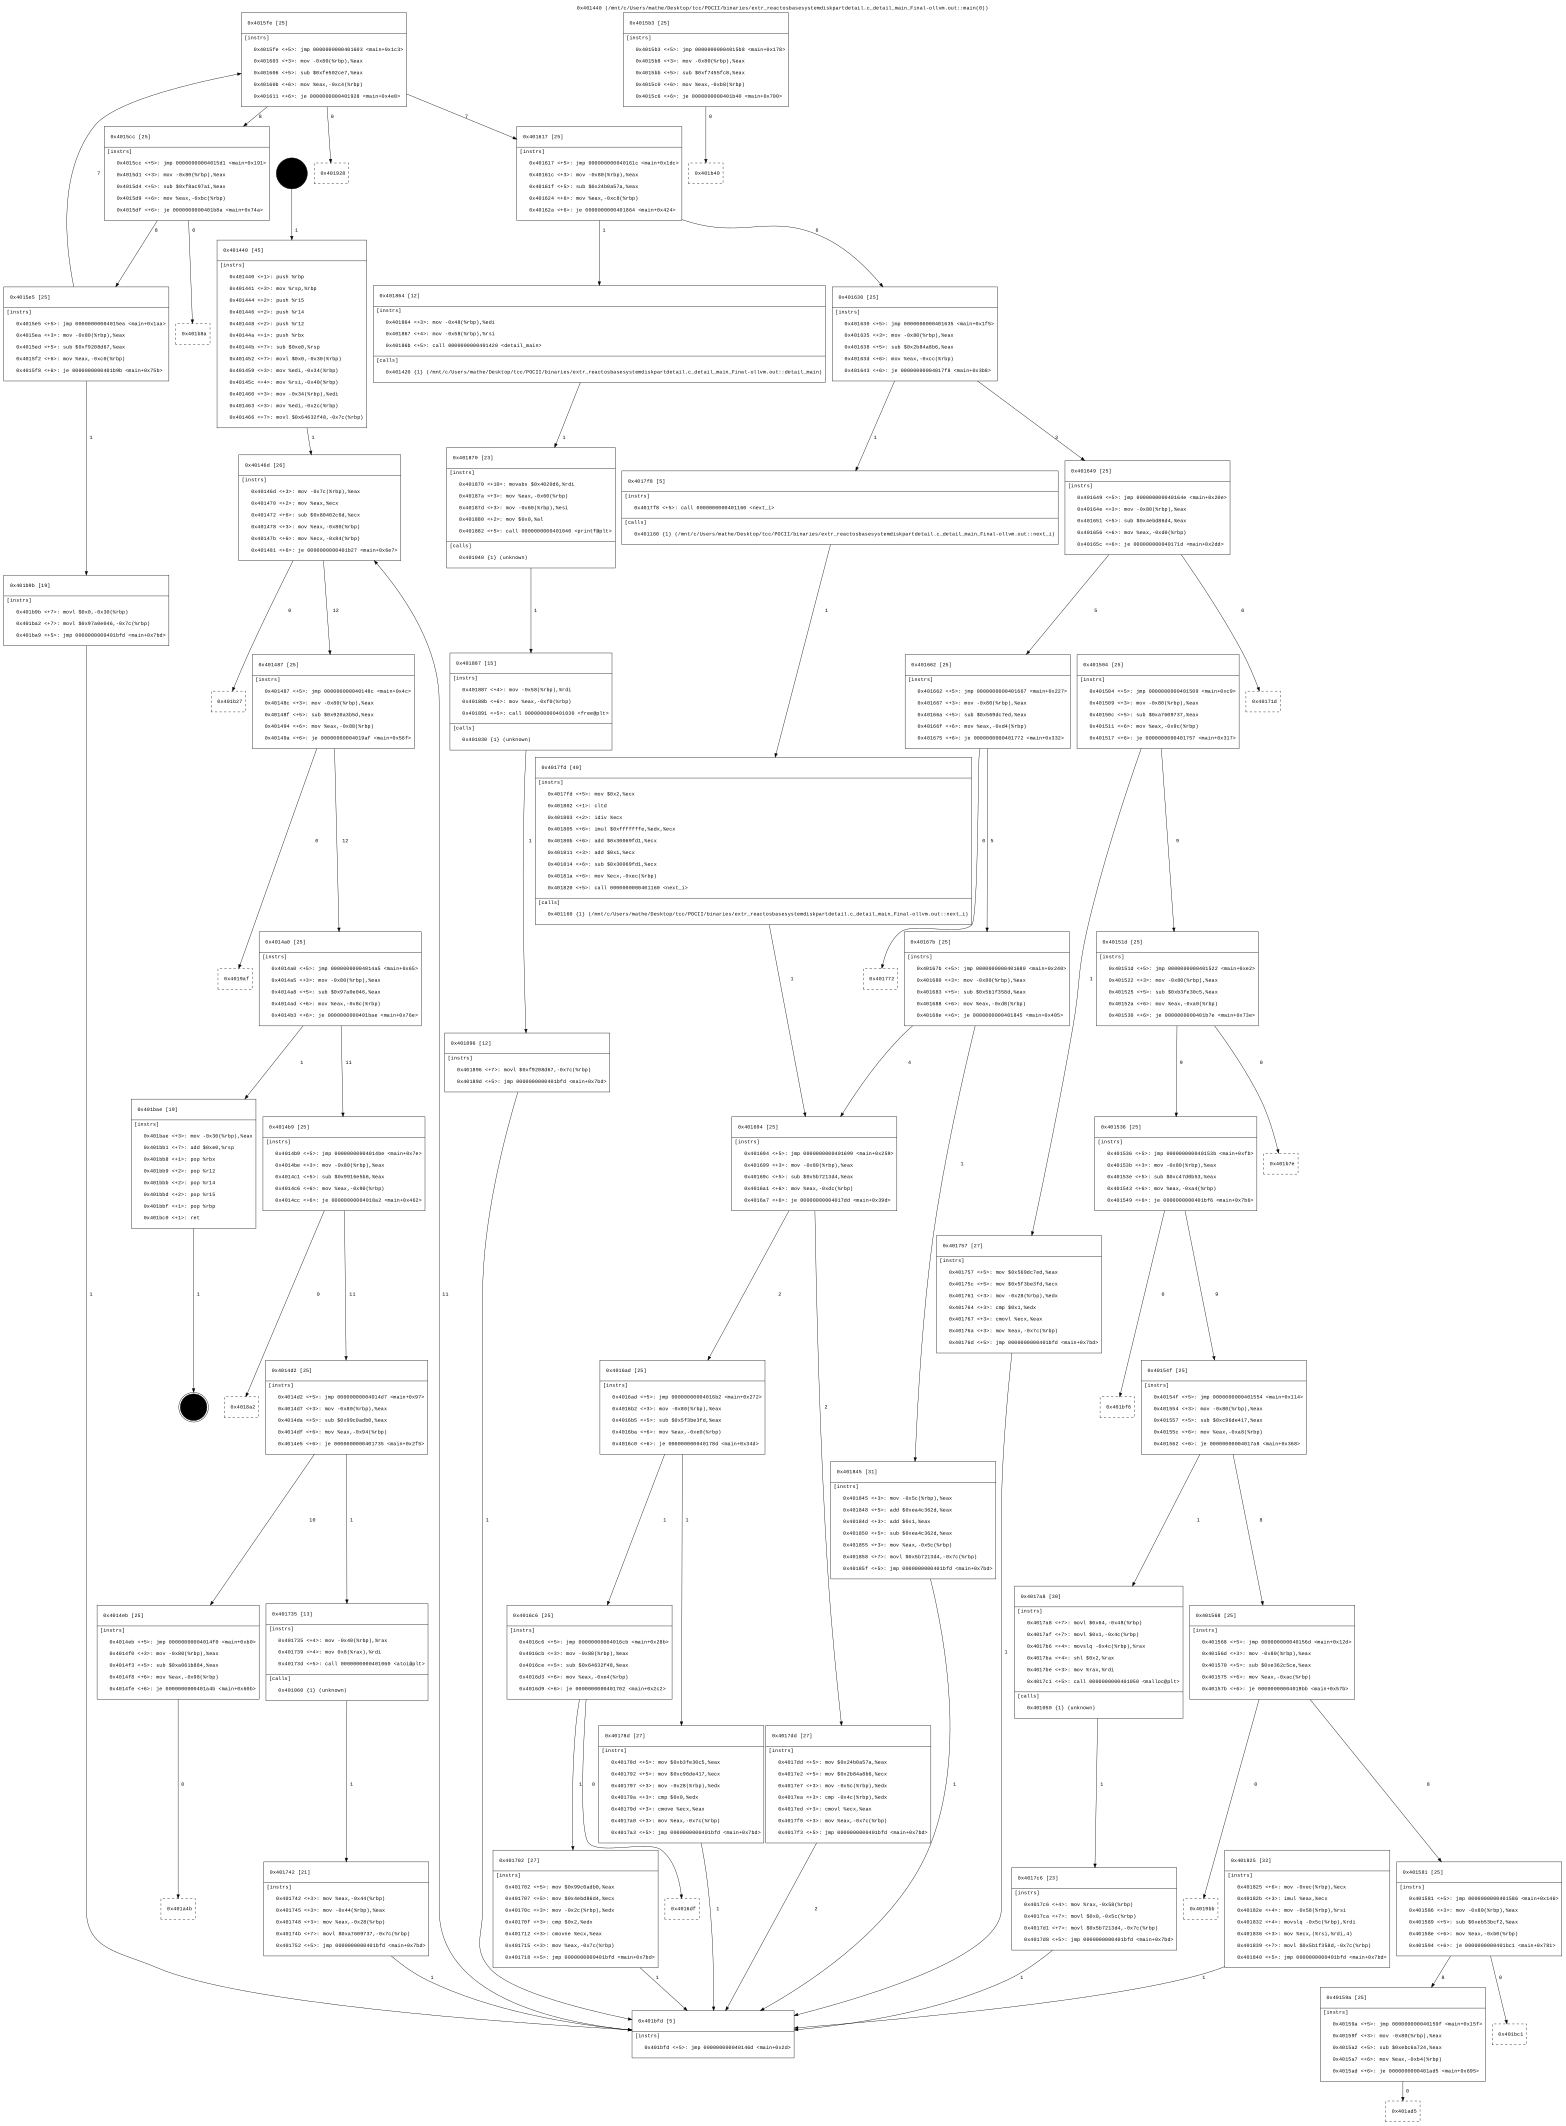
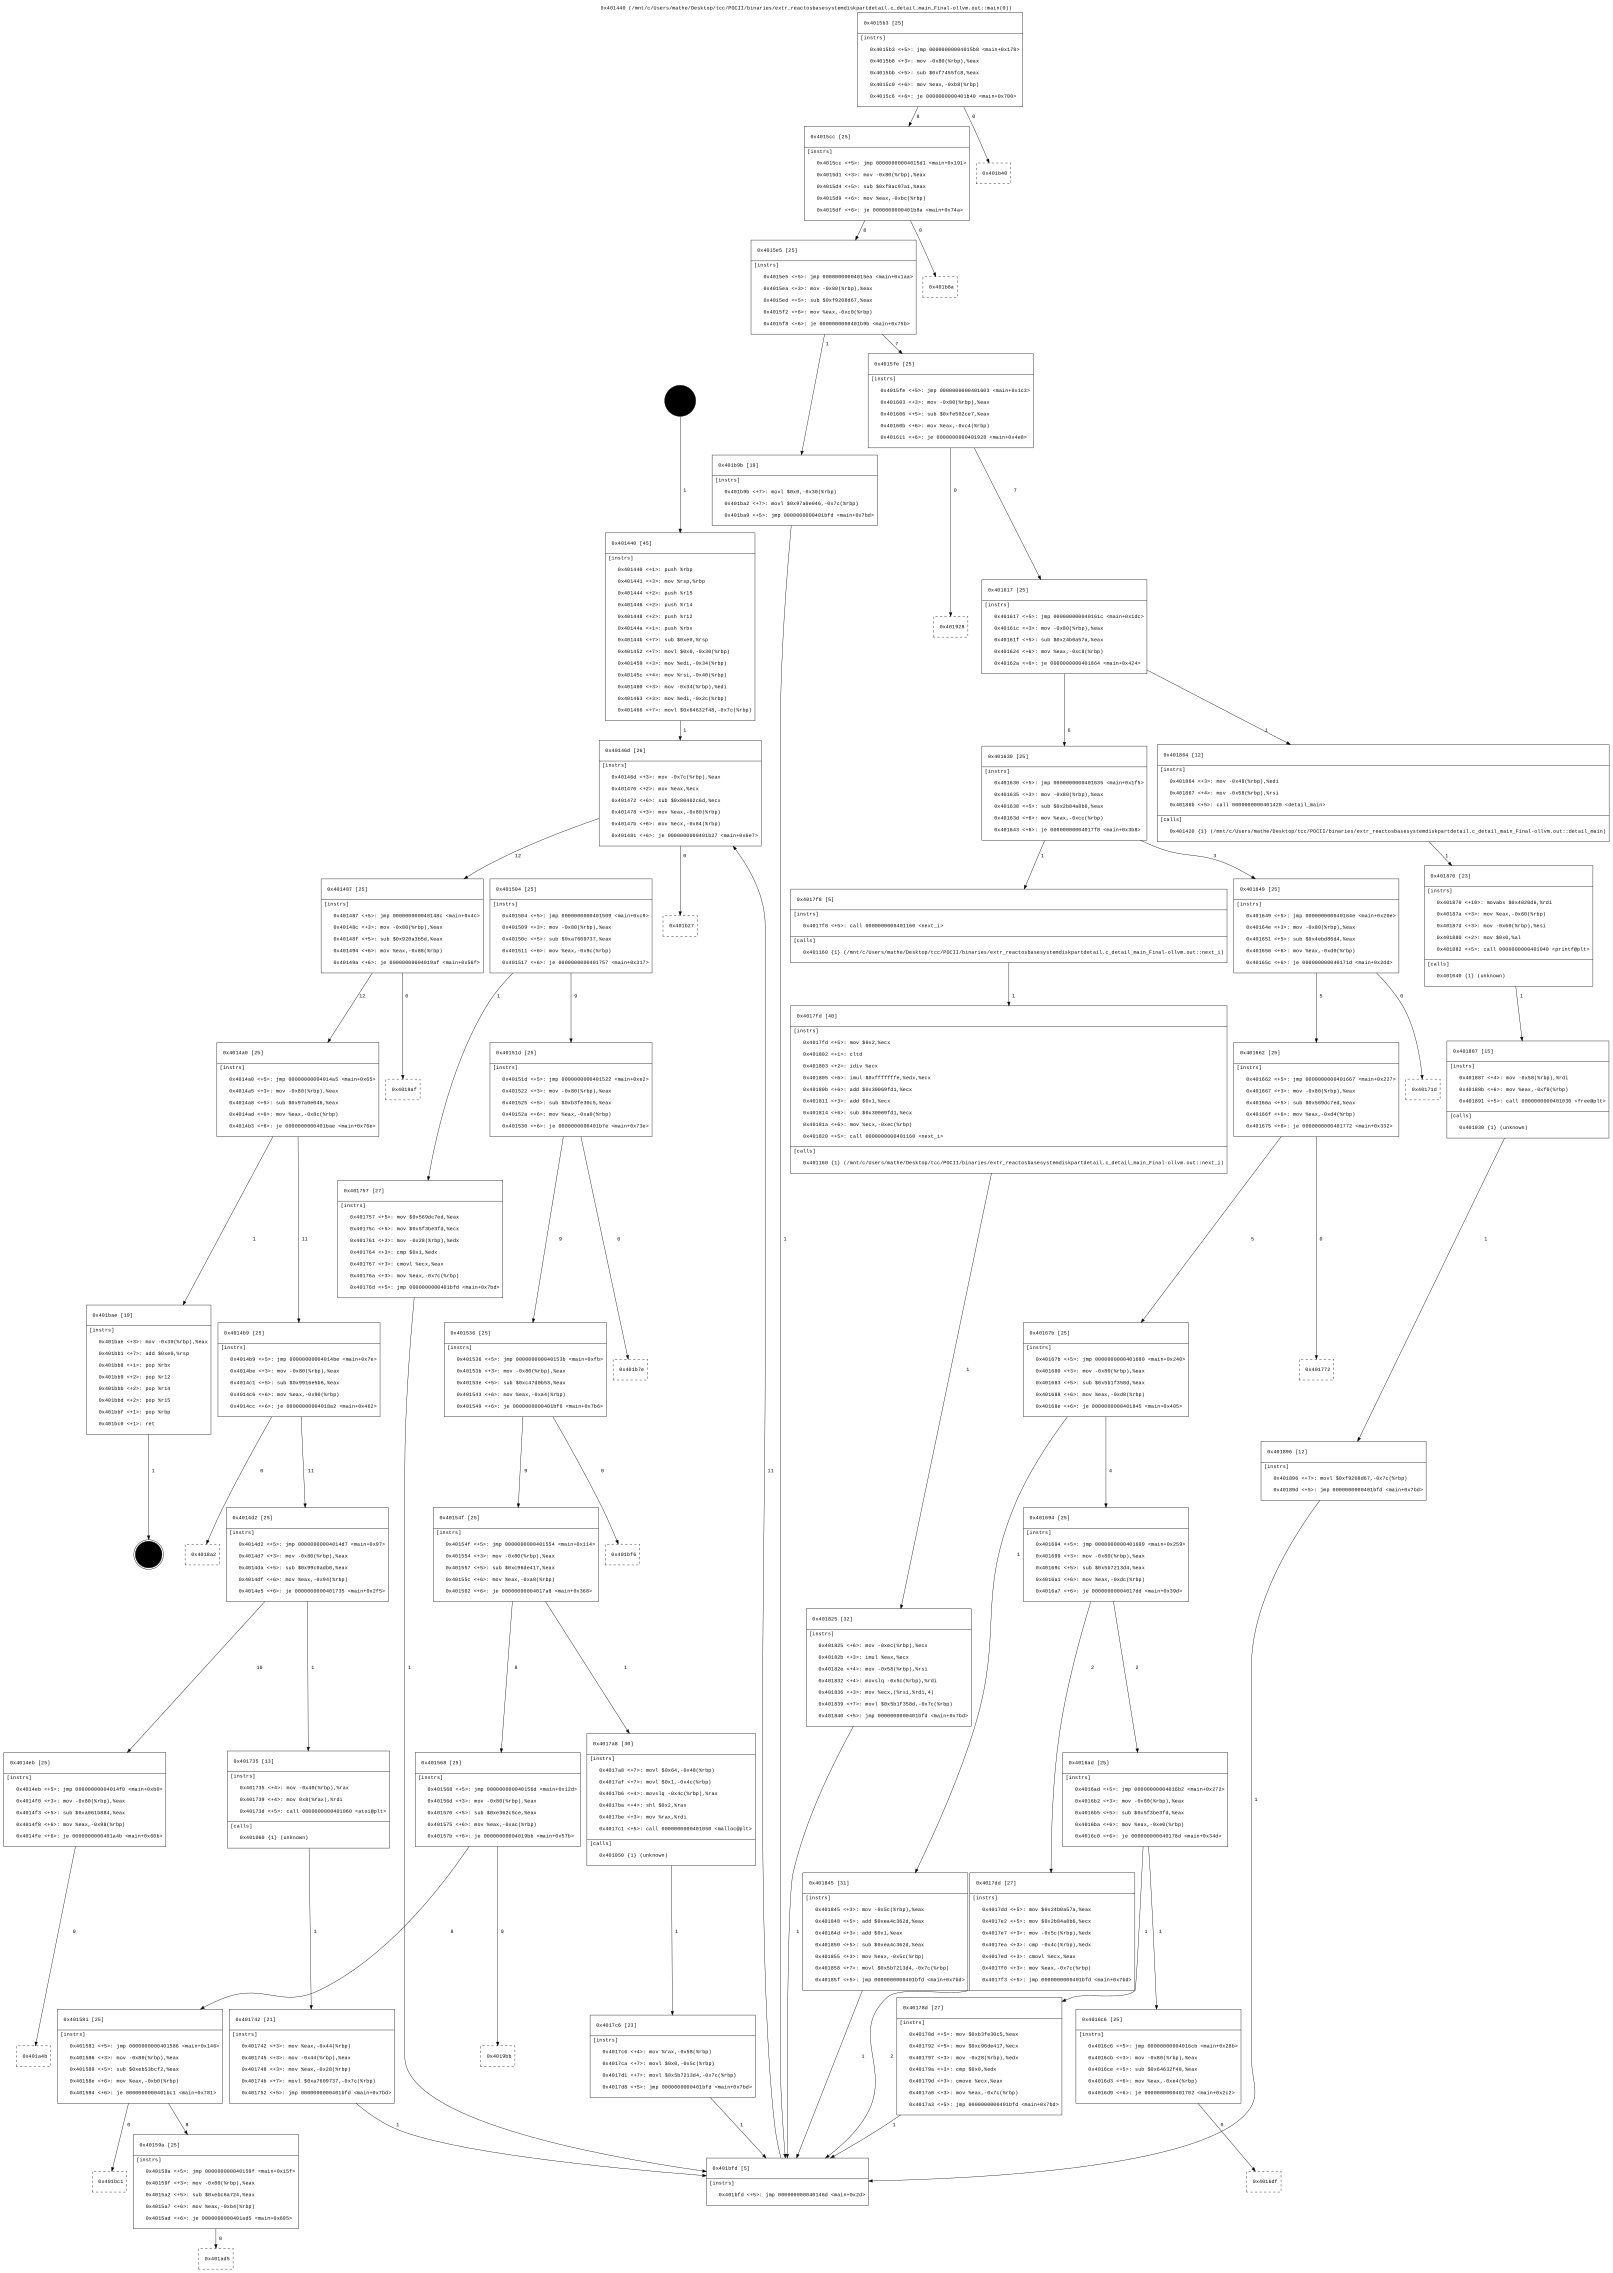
edge "0x4015fe [25]" -> "0x4015cc [25]": now "0x4015b3 [25]" -> "0x4015cc [25]"
edge "0x4017fd [40]" -> "0x401694 [25]": now "0x4017fd [40]" -> "0x401825 [32]"
node "0x401702 [27]": removed
